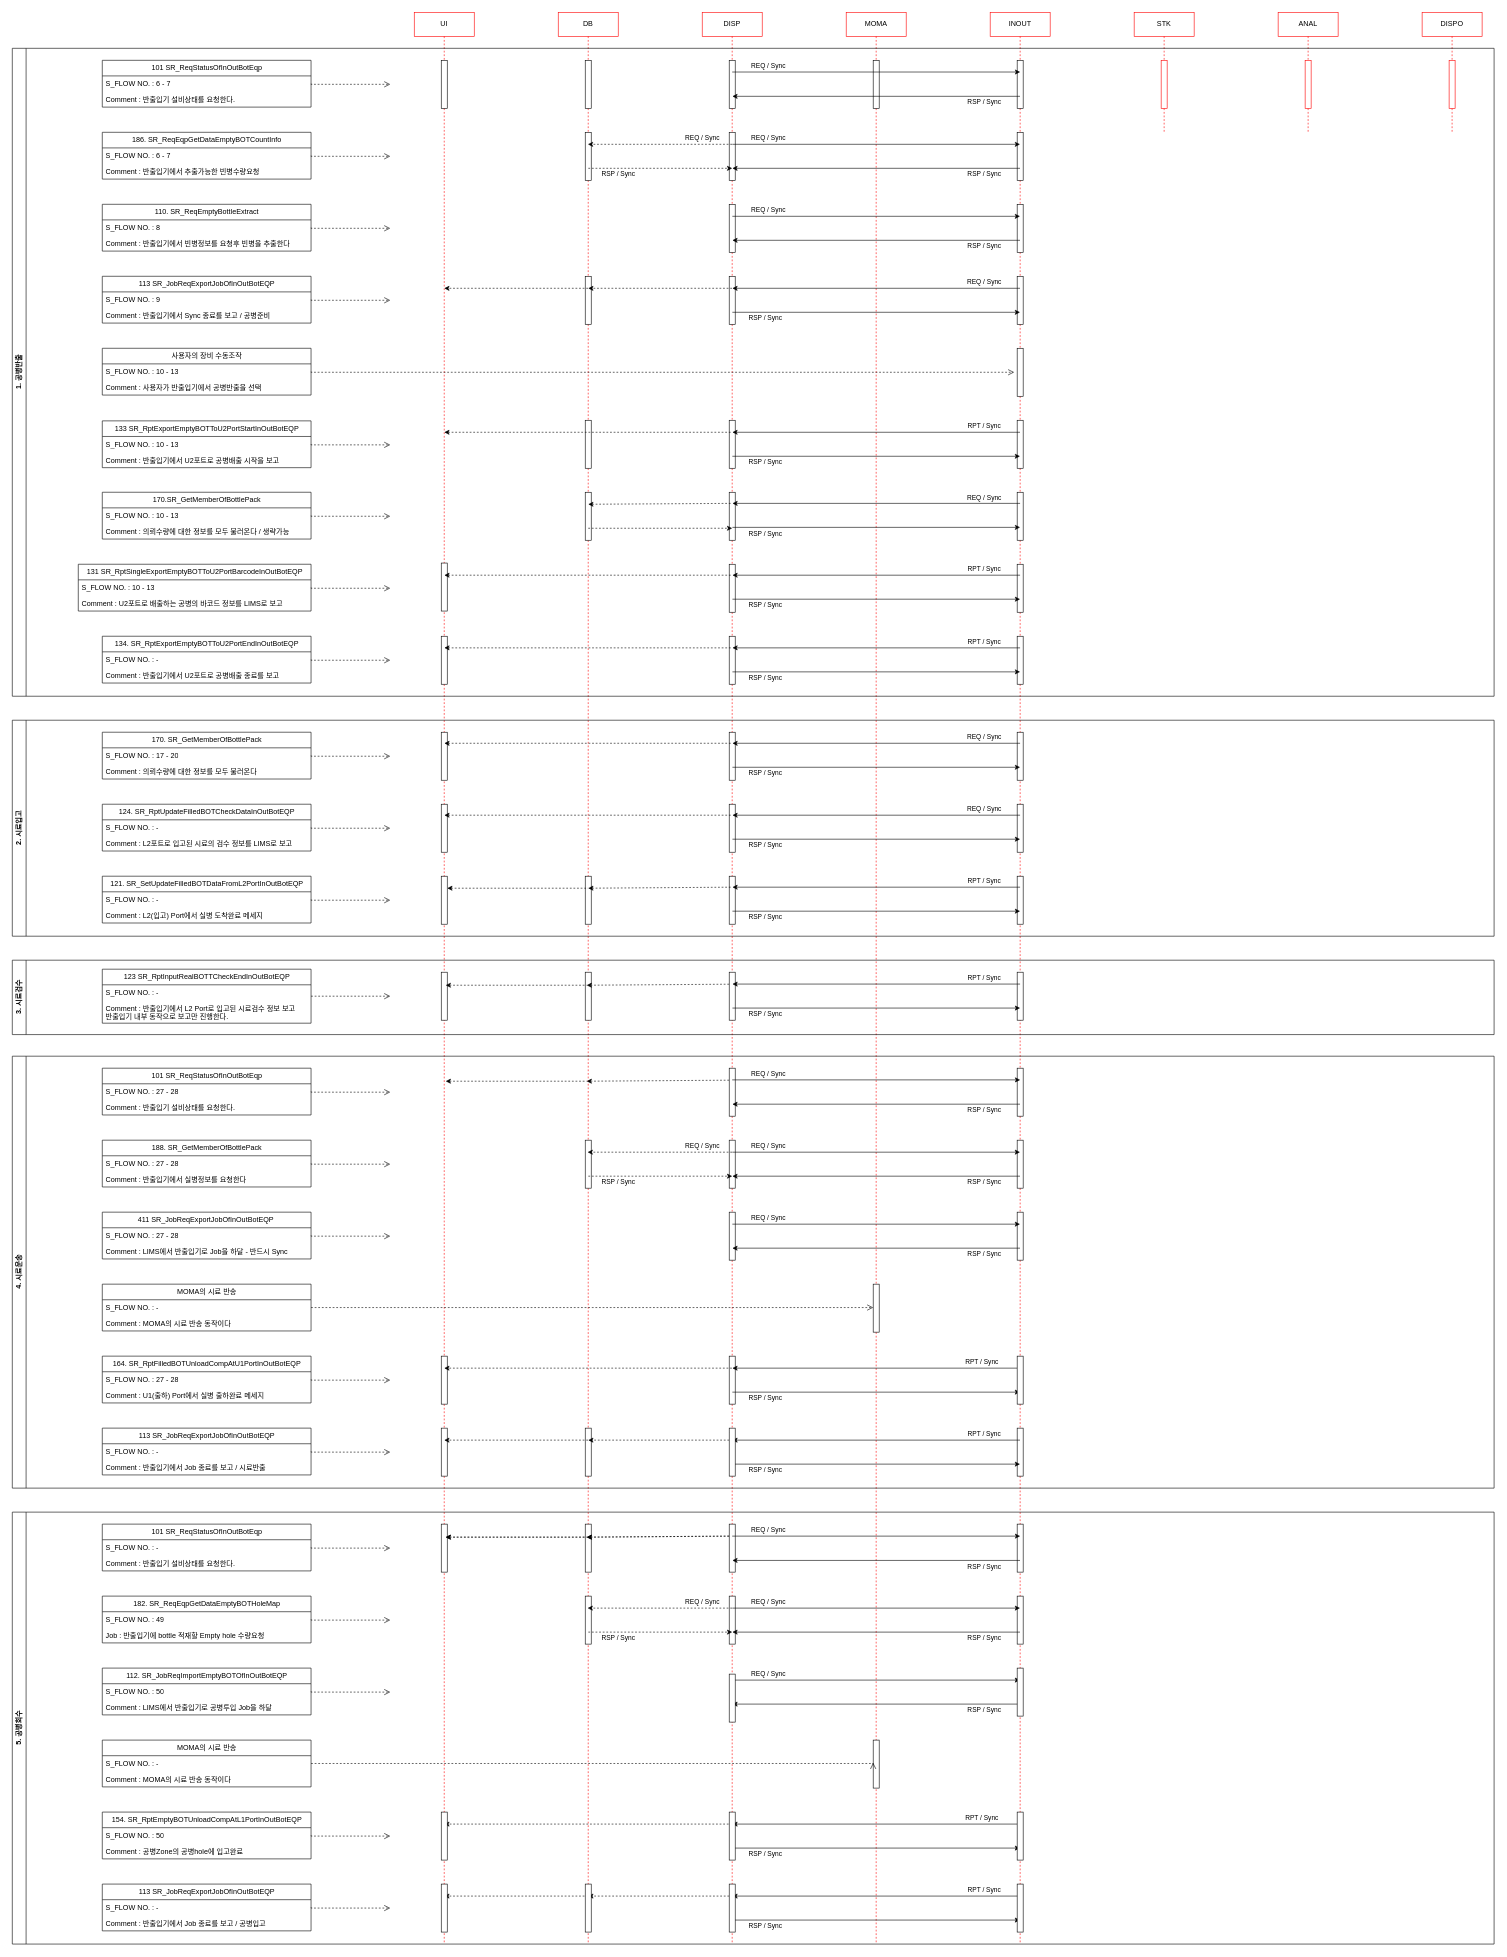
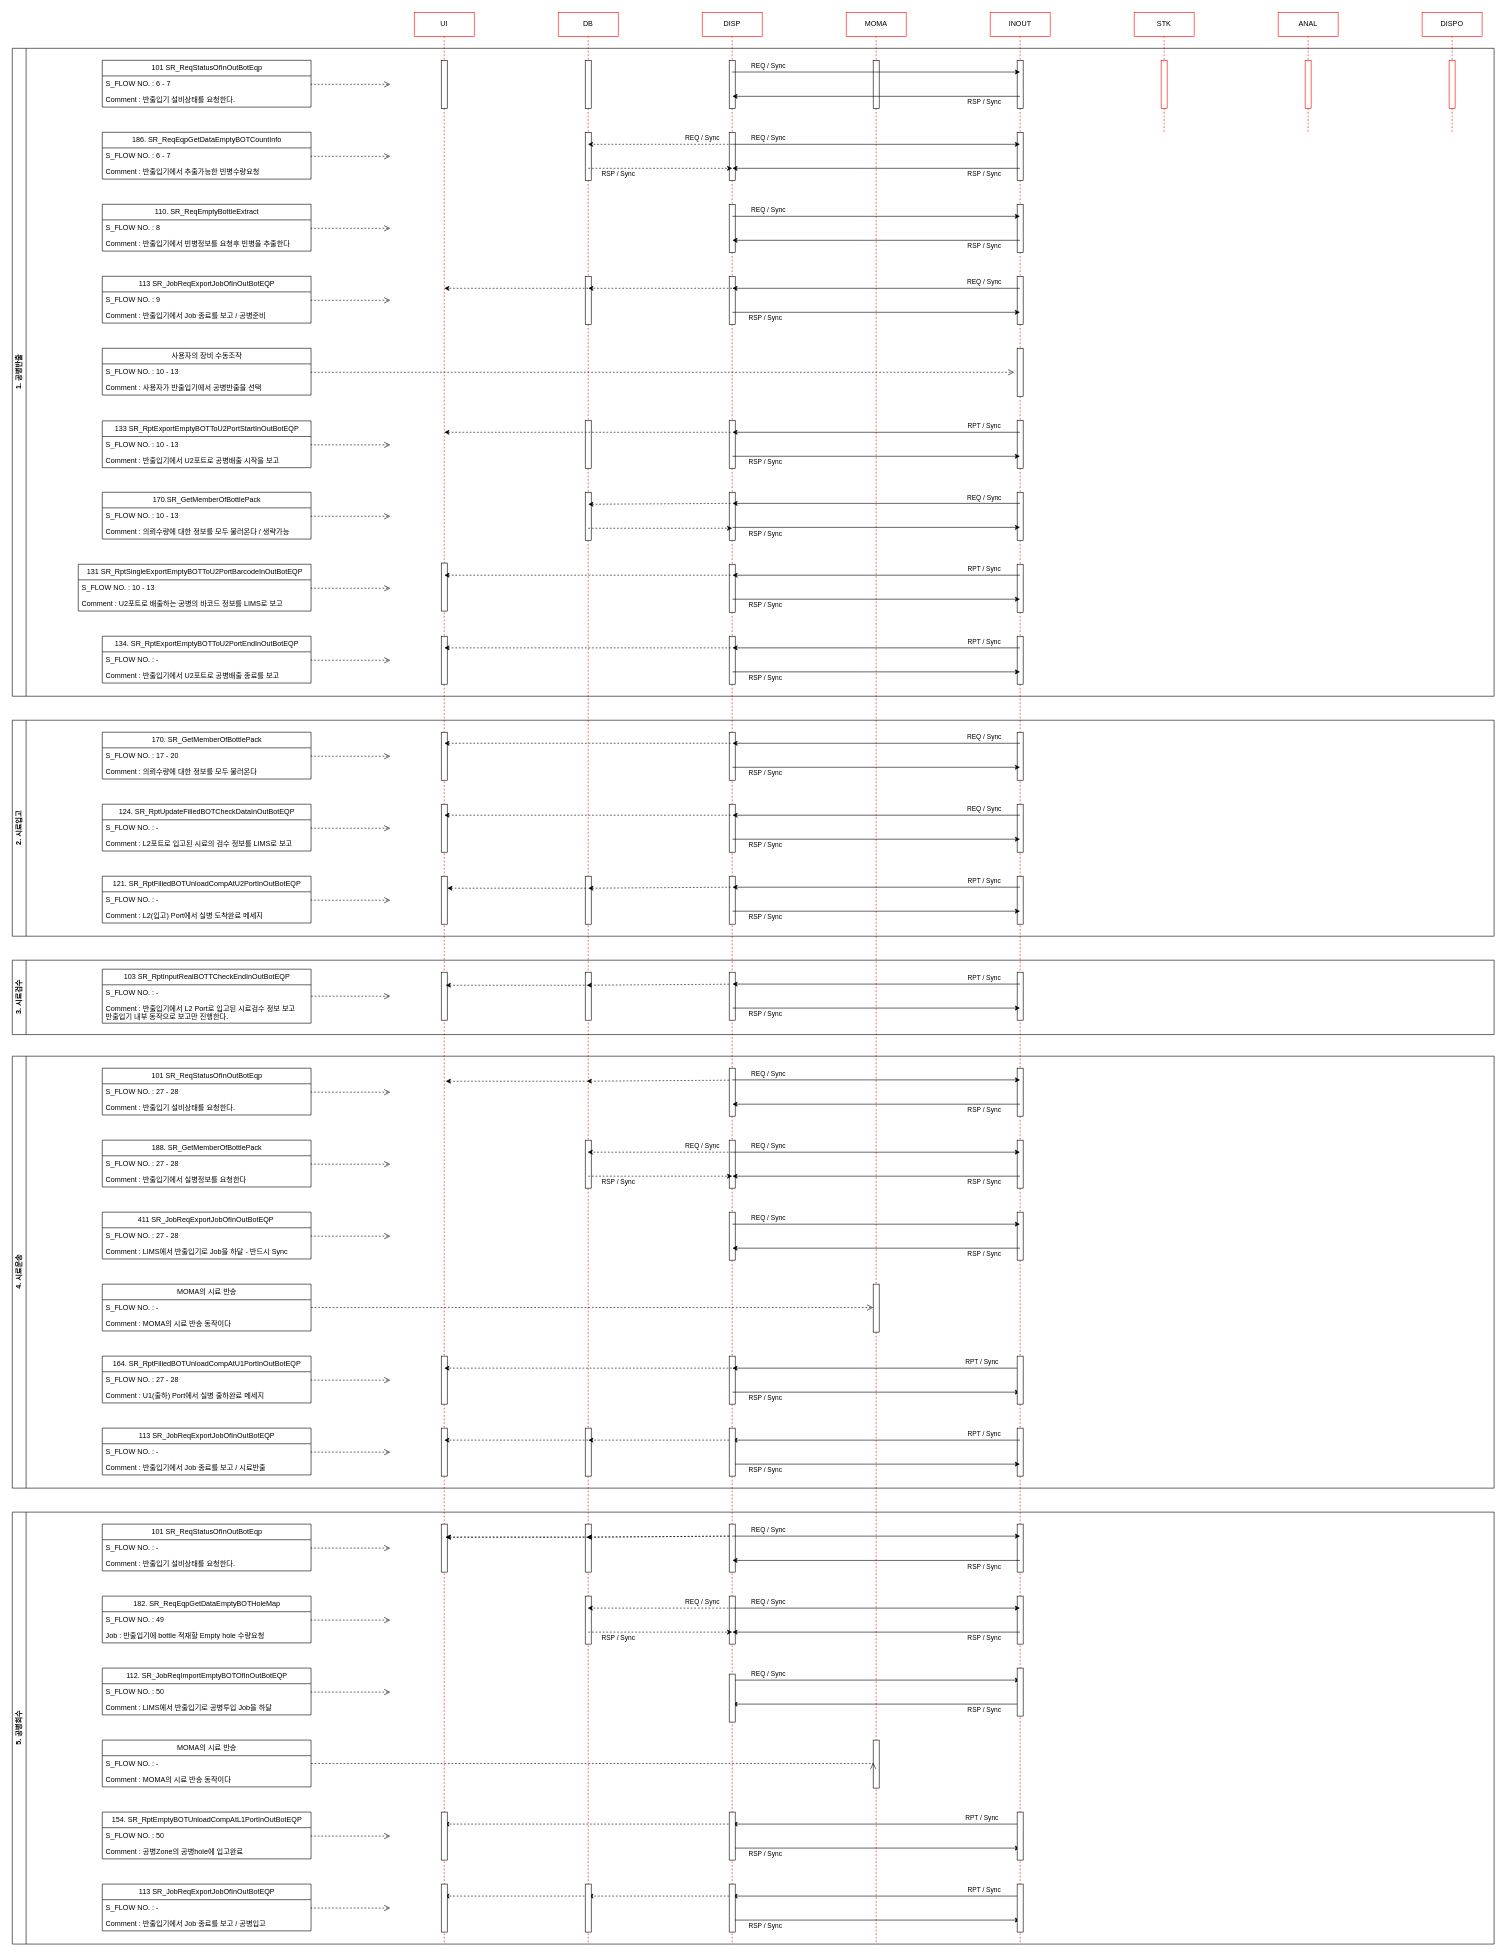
node "Comment : 반출입기에서 Sync 종료를 보고 / 공병준비": label "Comment : 반출입기에서 Sync 종료를 보고 / 공병준비" -> "Comment : 반출입기에서 Job 종료를 보고 / 공병준비"
node "121. SR_SetUpdateFilledBOTDataFromL2PortInOutBotEQP": label "121. SR_SetUpdateFilledBOTDataFromL2PortInOutBotEQP" -> "121. SR_RptFilledBOTUnloadCompAtU2PortInOutBotEQP"
node "123 SR_RptInputRealBOTTCheckEndInOutBotEQP": label "123 SR_RptInputRealBOTTCheckEndInOutBotEQP" -> "103 SR_RptInputRealBOTTCheckEndInOutBotEQP"
